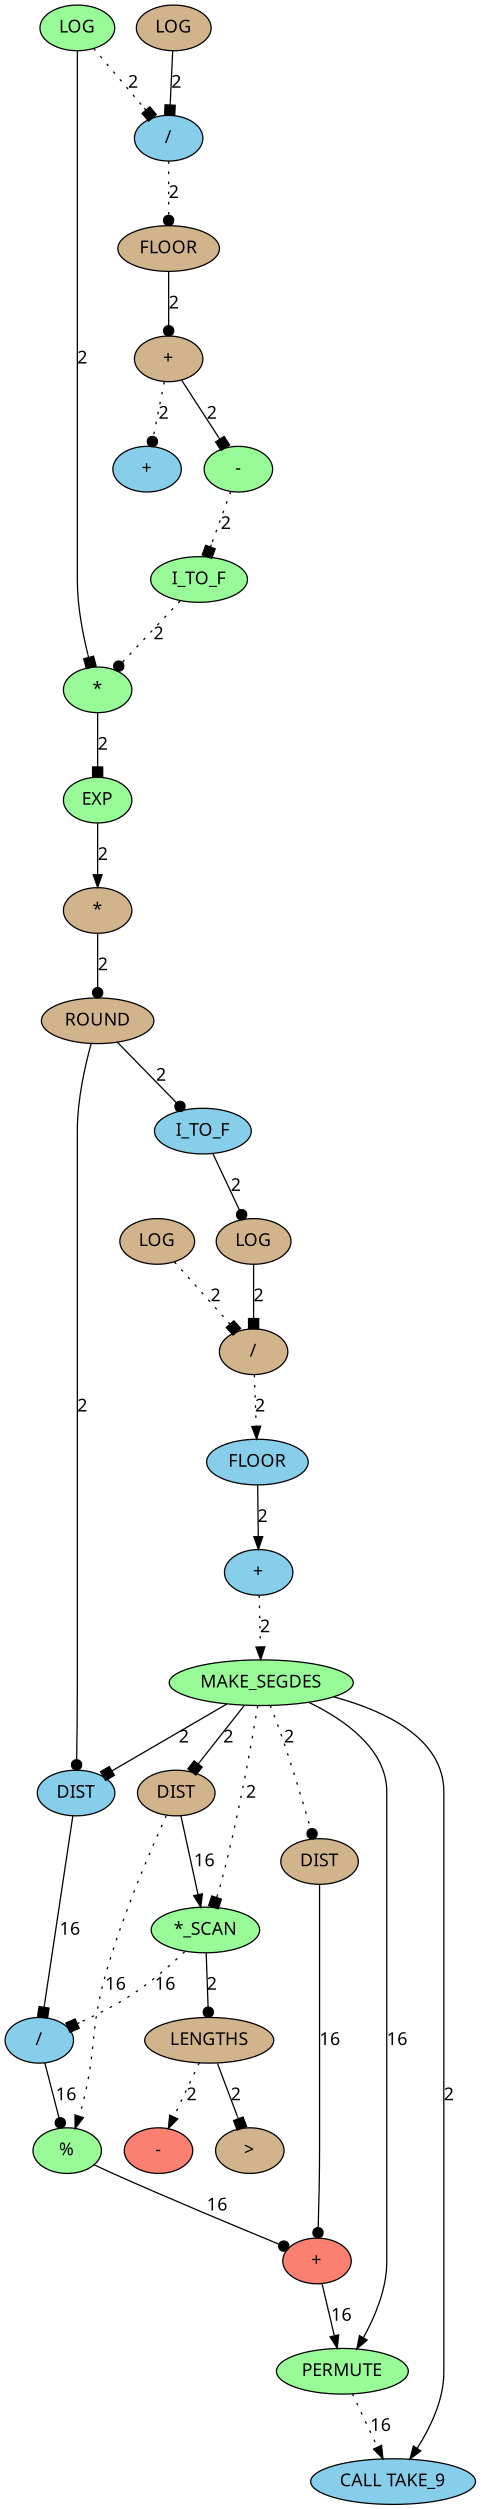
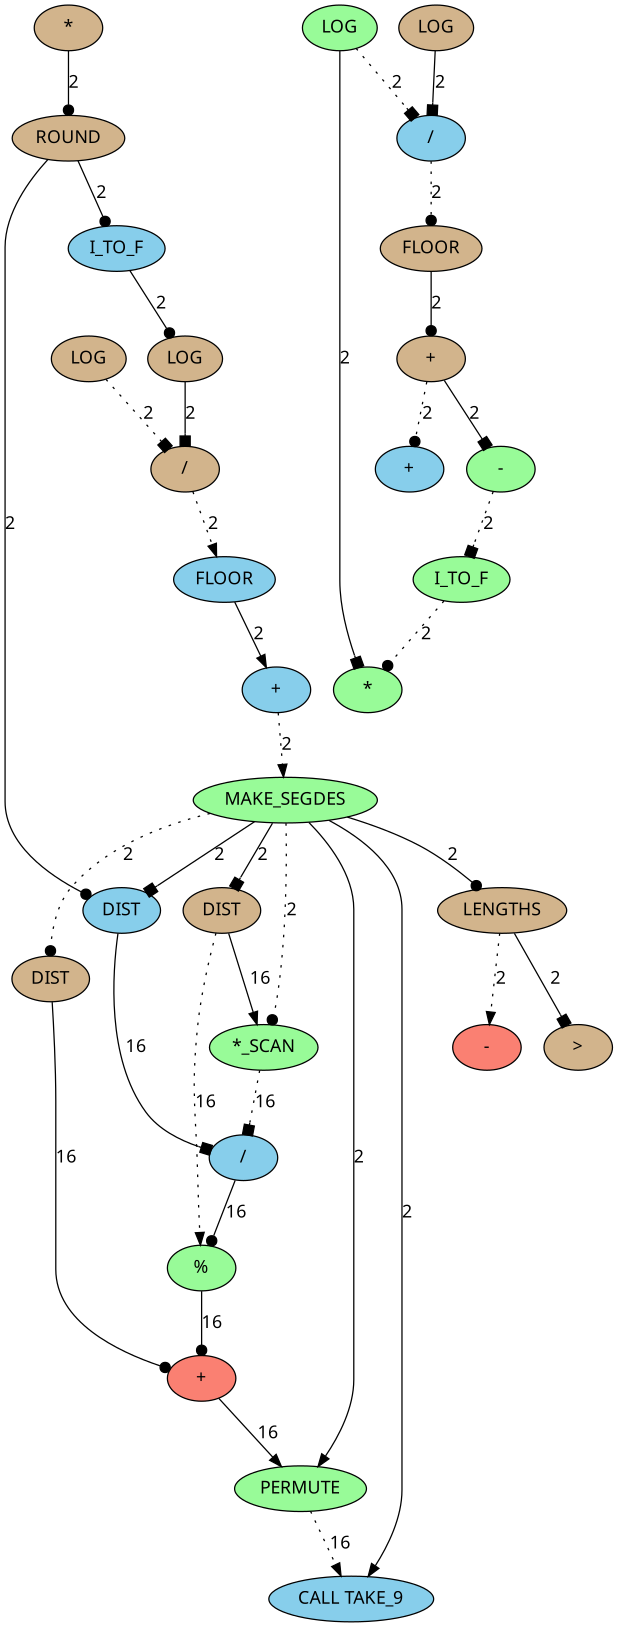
node "EXP": removed
edge "MAKE_SEGDES" -> "*_SCAN": arrowhead box -> dot
edge "*_SCAN" -> "LENGTHS": now "MAKE_SEGDES" -> "LENGTHS"
edge "MAKE_SEGDES" -> "PERMUTE": label "16" -> "2"
